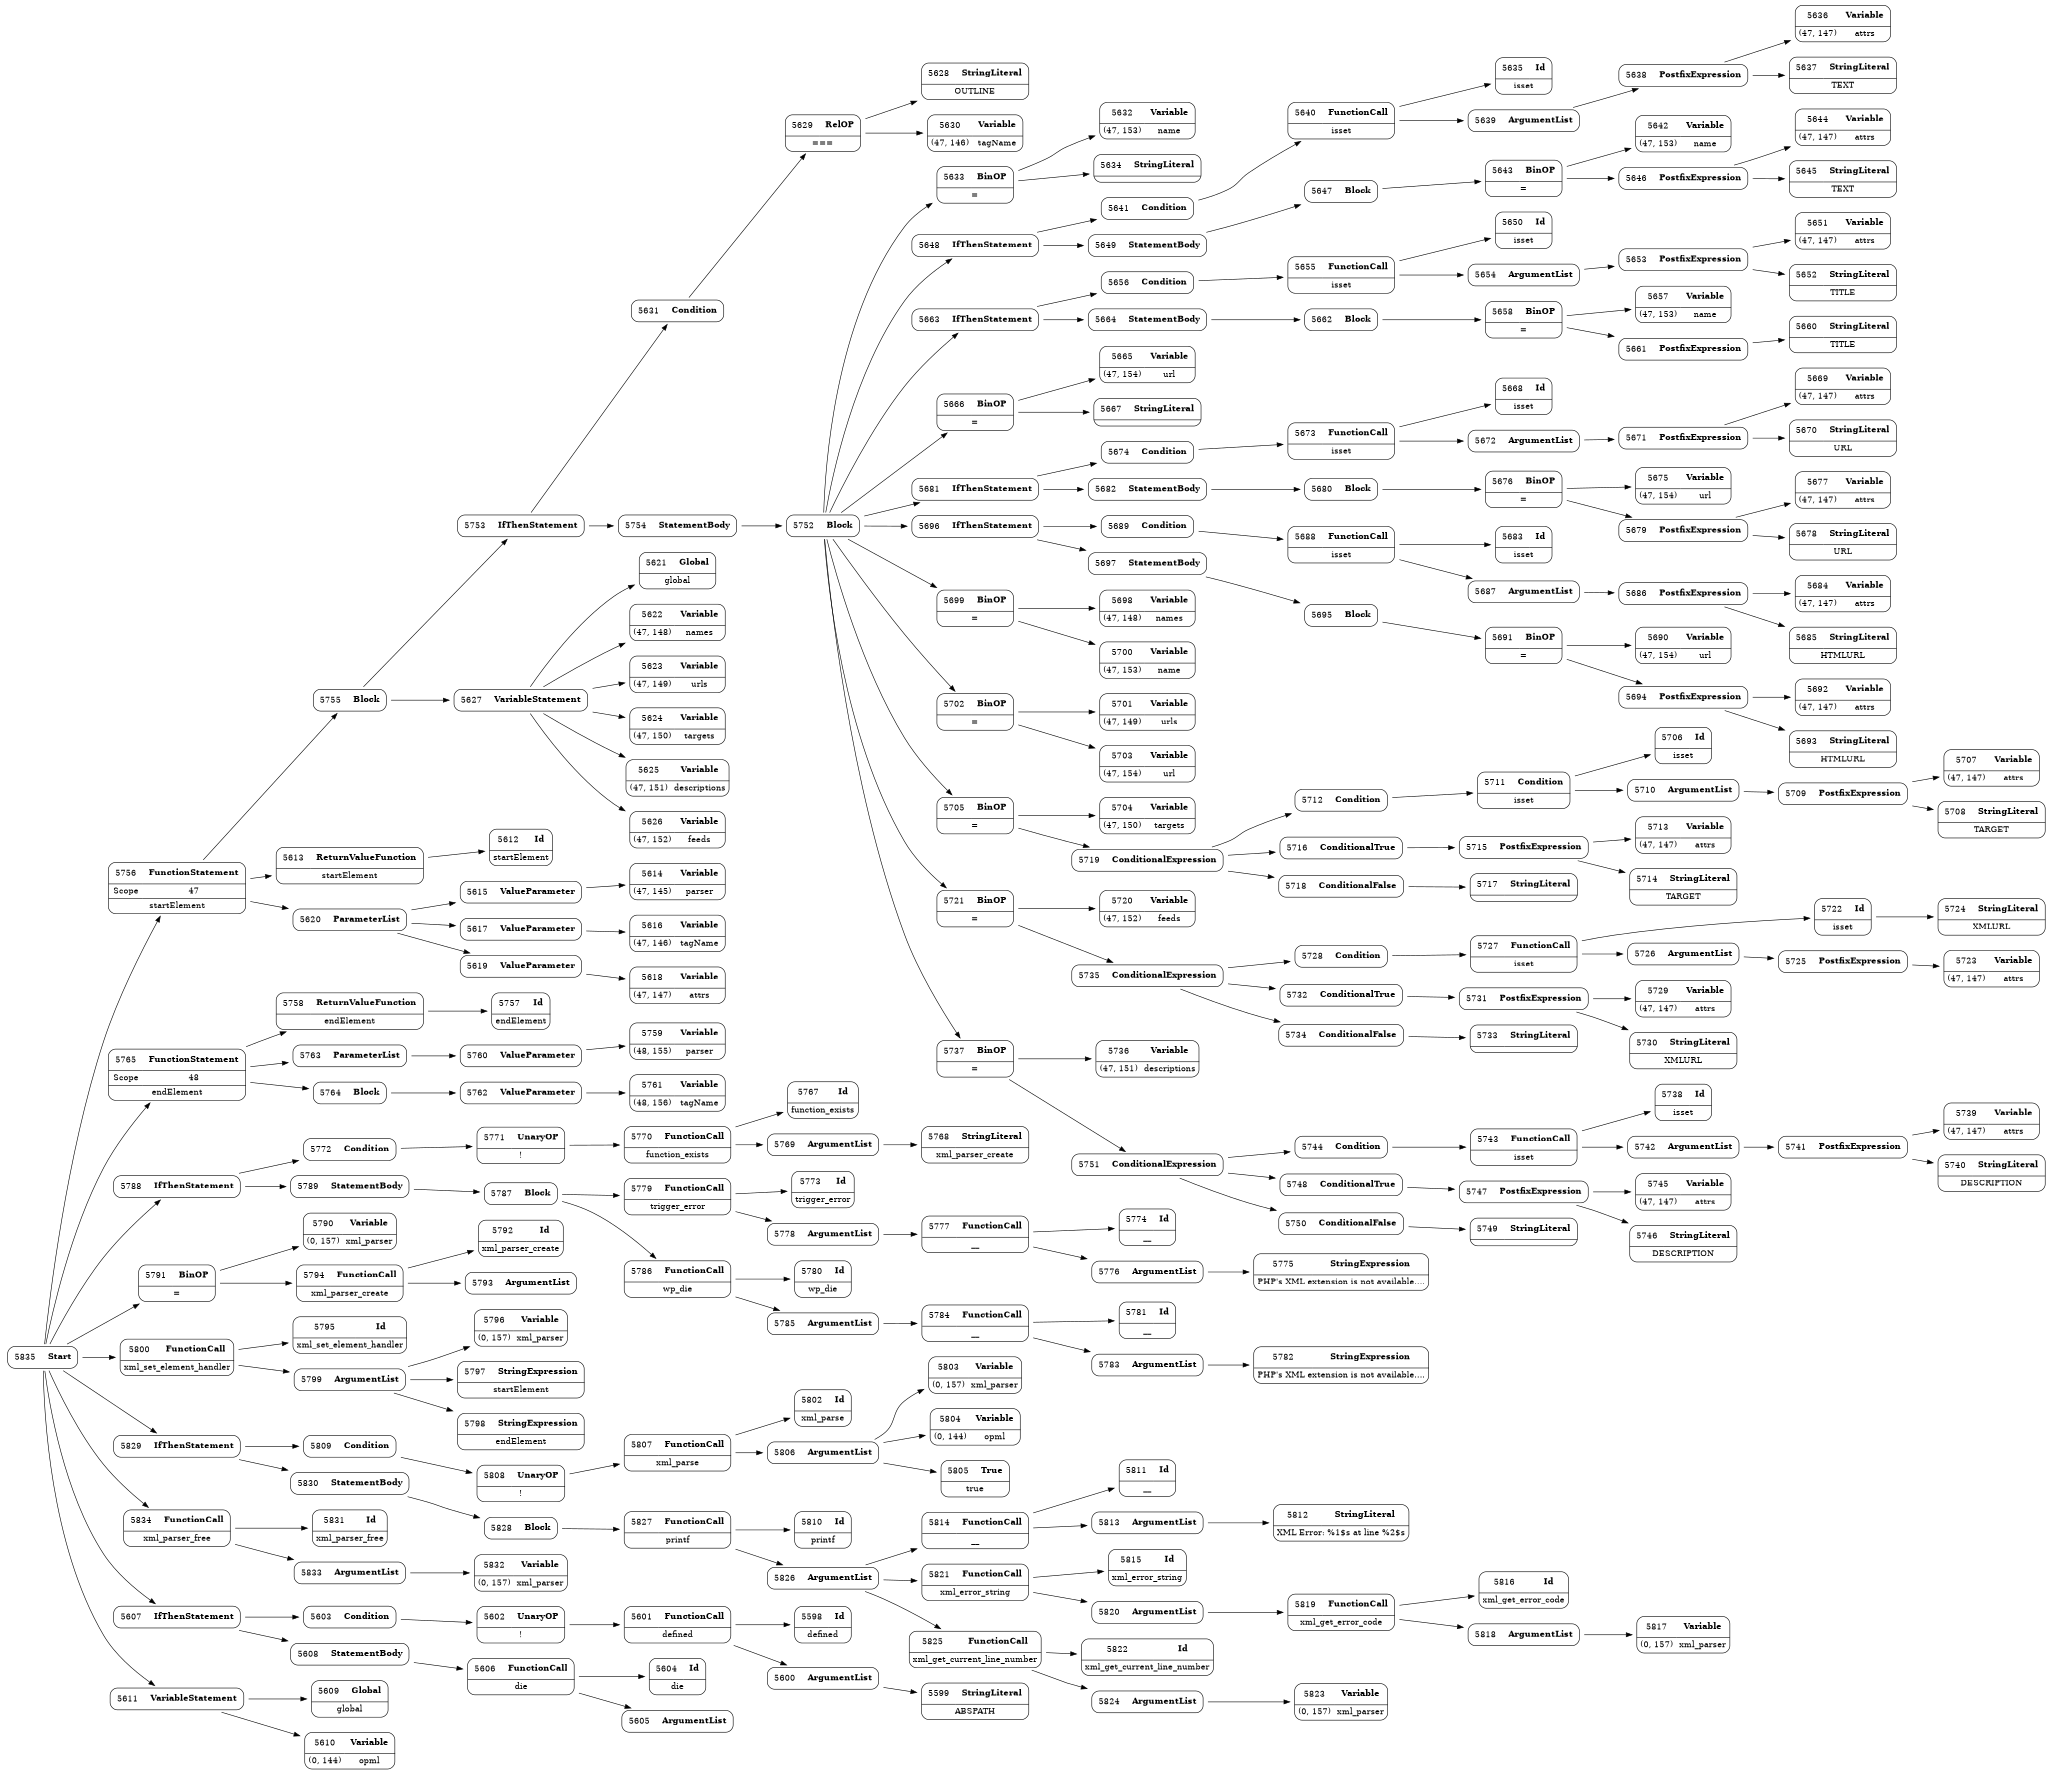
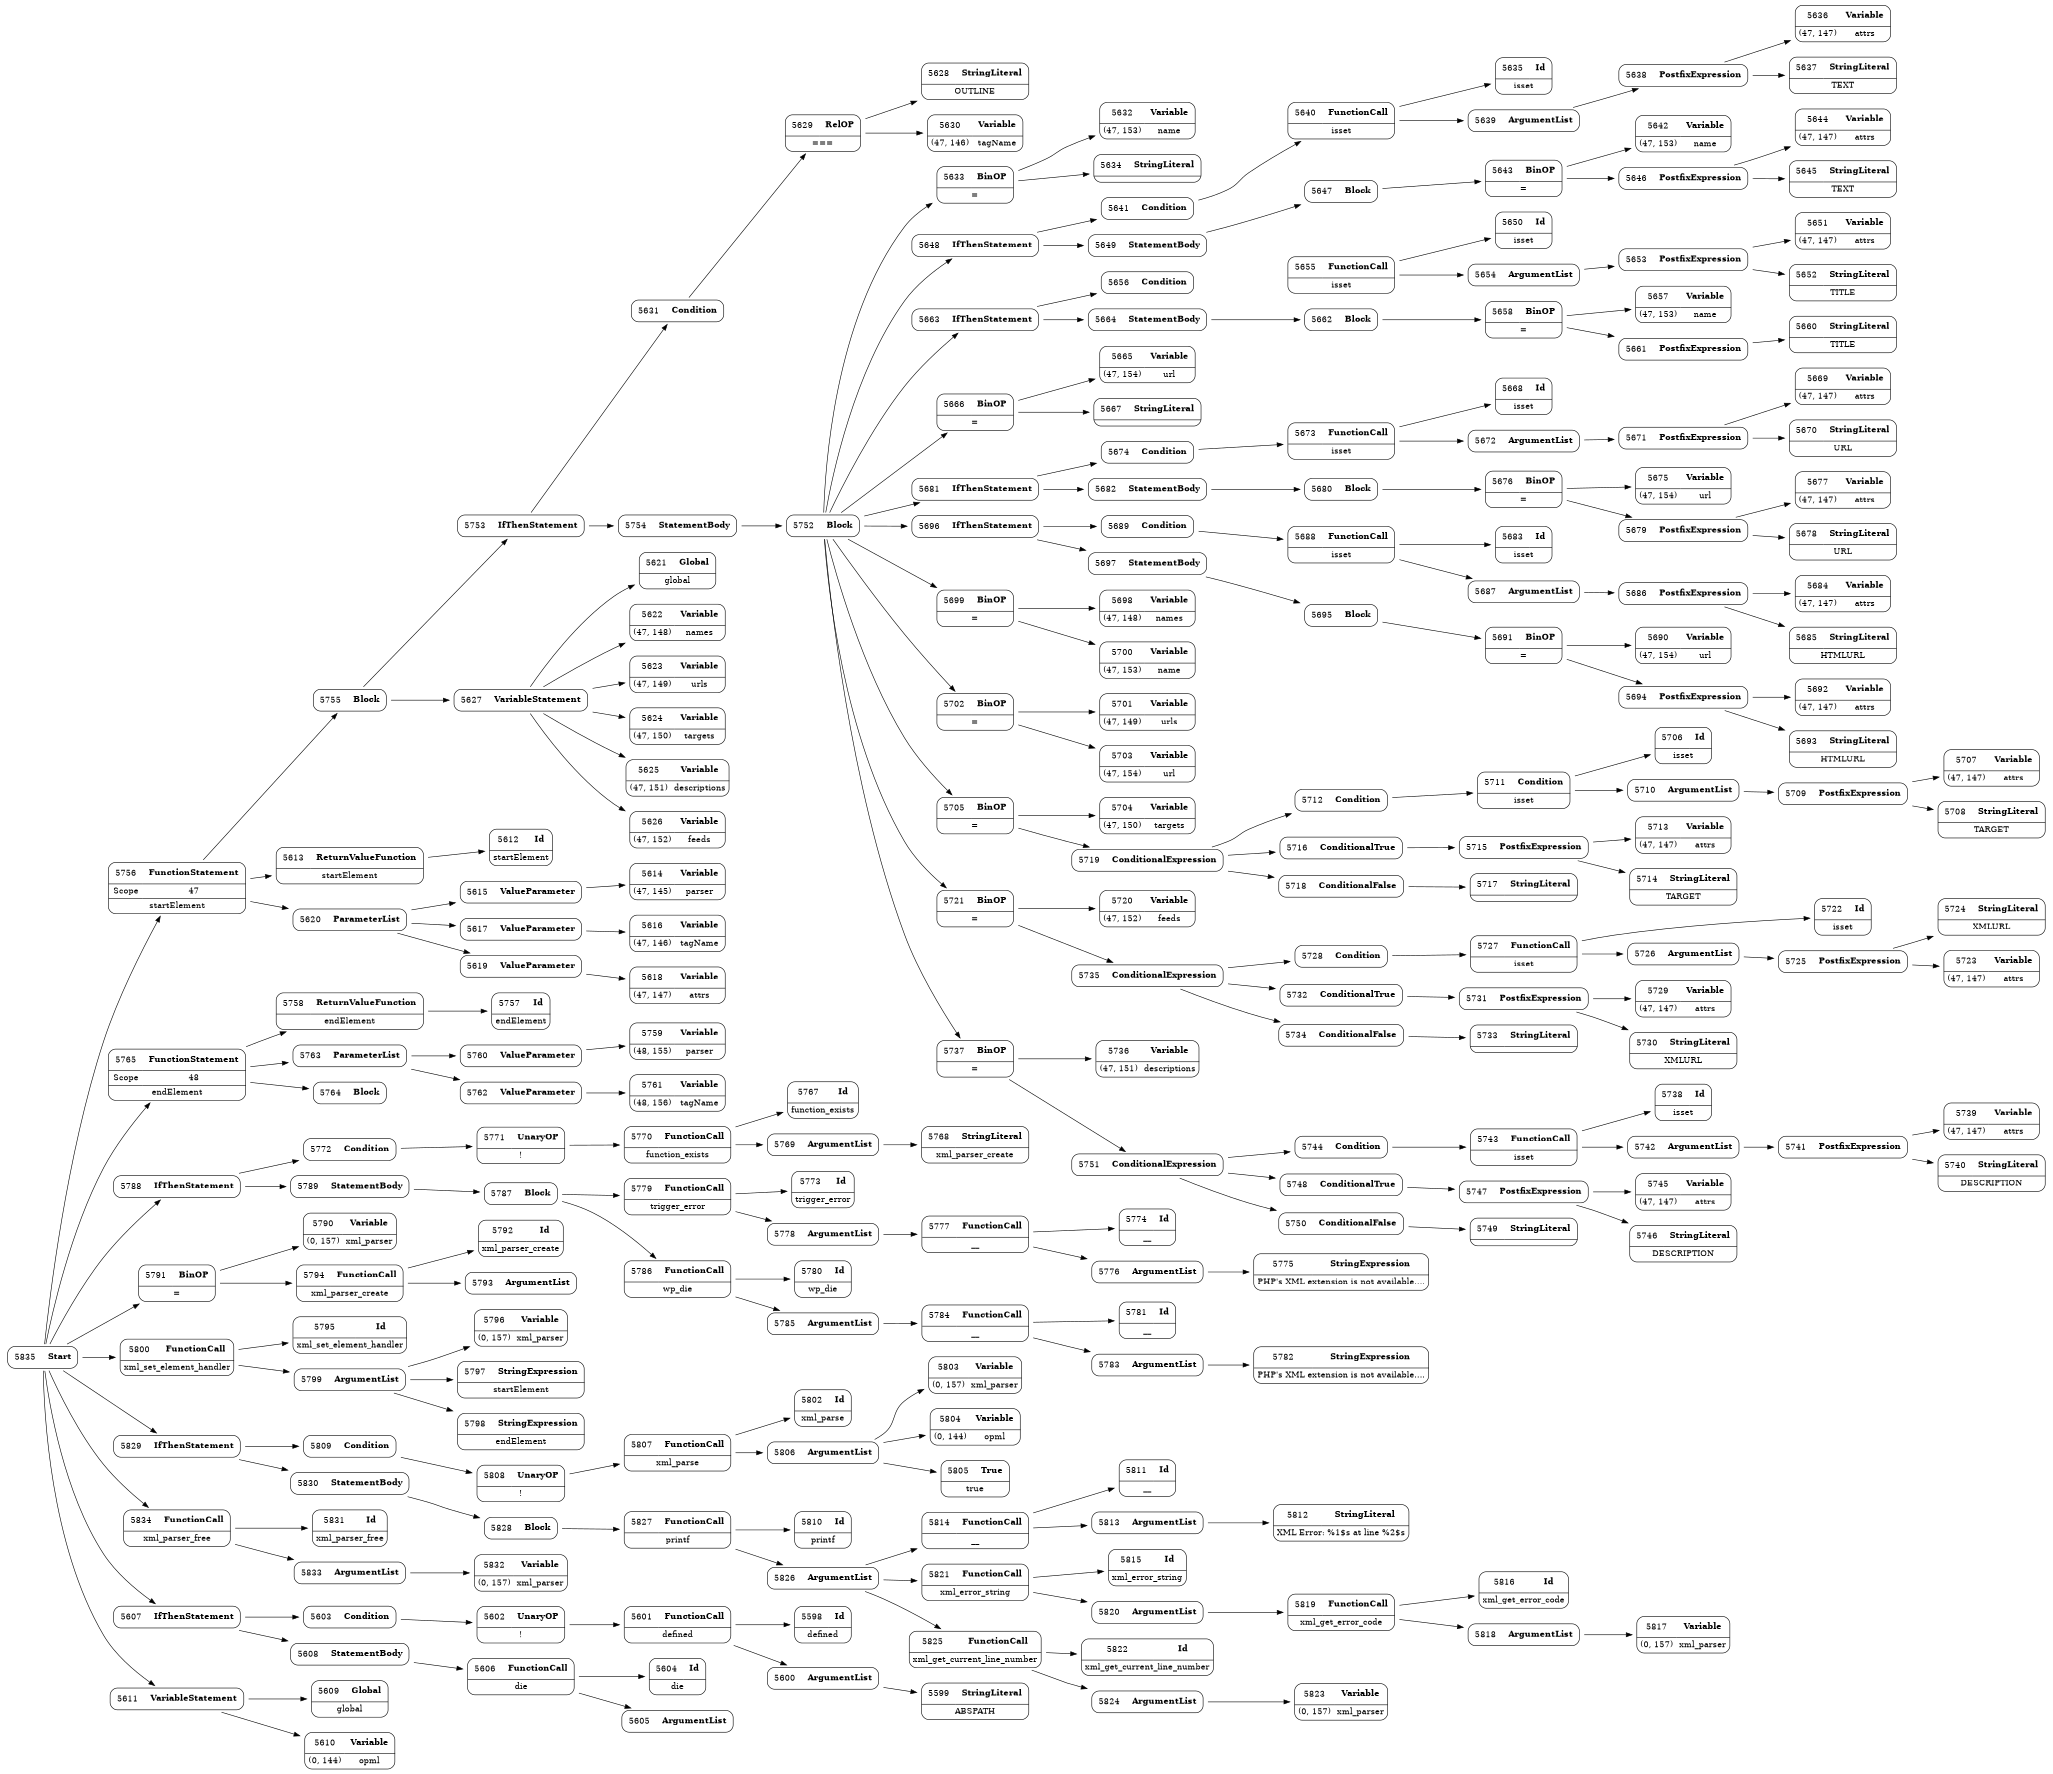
edge "5656" -> "5655": removed
edge "5722" -> "5724": now "5725" -> "5724"
edge "5764" -> "5762": now "5763" -> "5762"
